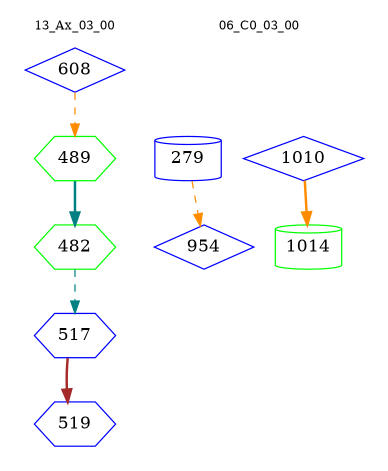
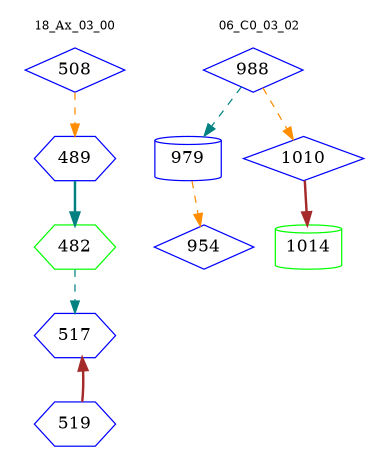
cluster "13_Ax_03_00": label "13_Ax_03_00" -> "18_Ax_03_00"
cluster "06_C0_03_00": label "06_C0_03_00" -> "06_C0_03_02"
node "608": label "608" -> "508"
node "988": added
node "489": color green -> blue
node "279": label "279" -> "979"
edge "1010" -> "1014": color darkorange -> brown
edge "517" -> "519": reversed
